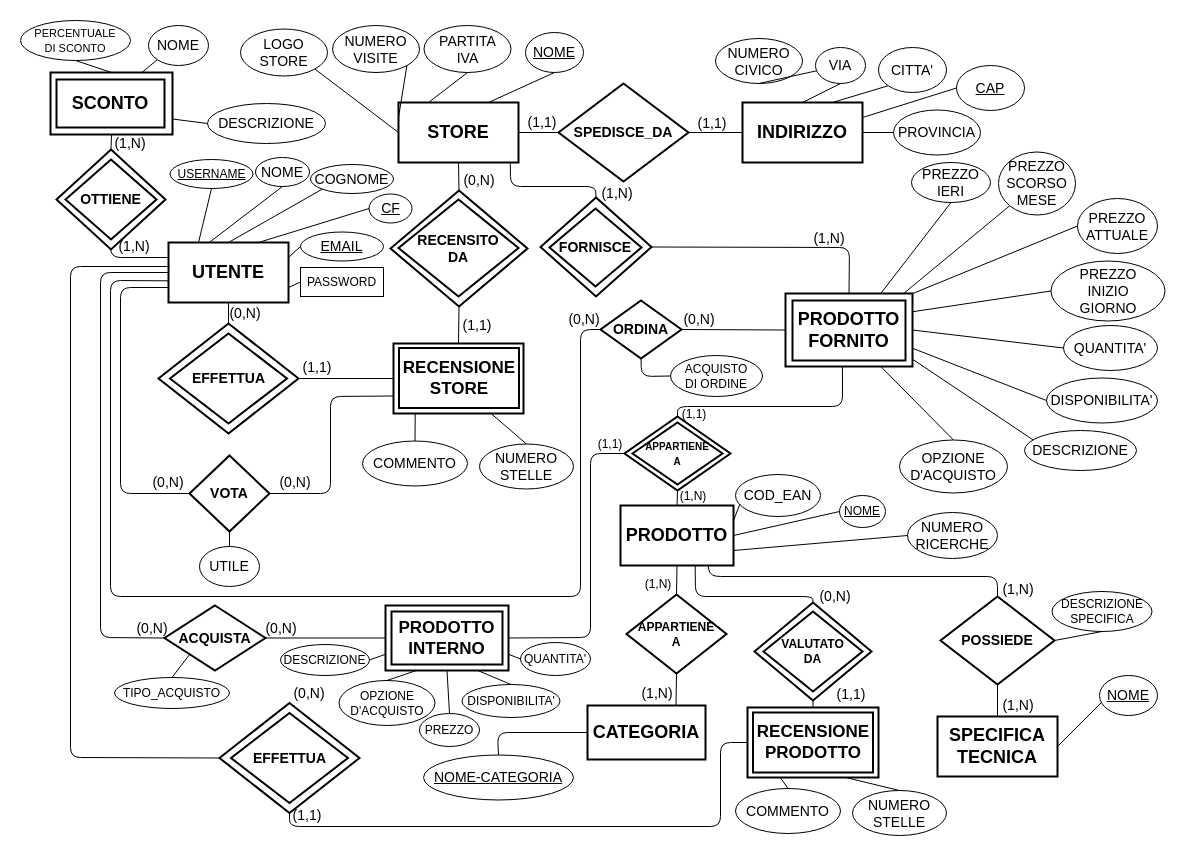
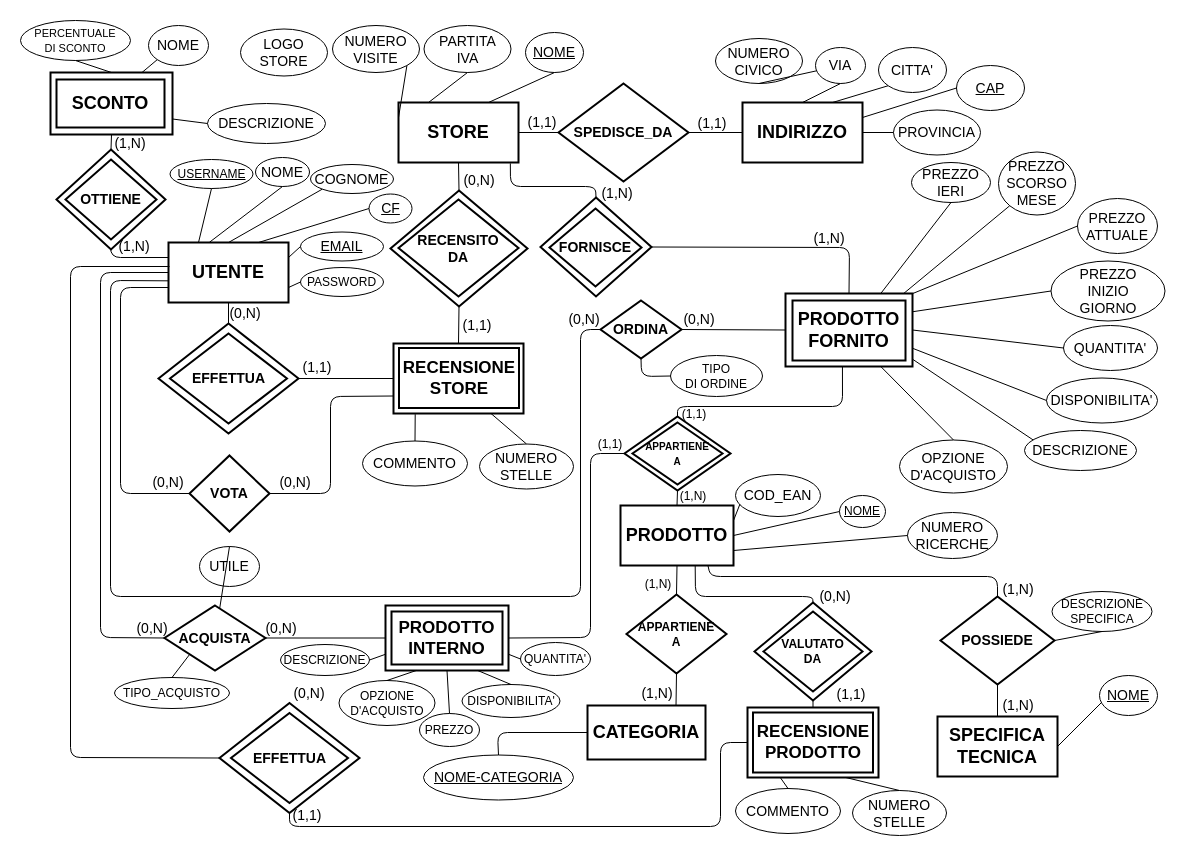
edge "LOGO STORE" -- "STORE": removed
node "PASSWORD": shape rectangle -> ellipse
node "ACQUISTO DI ORDINE": label "ACQUISTO DI ORDINE" -> "TIPO DI ORDINE"
edge "VOTA" -- "UTILE": now "ACQUISTA" -- "UTILE"
